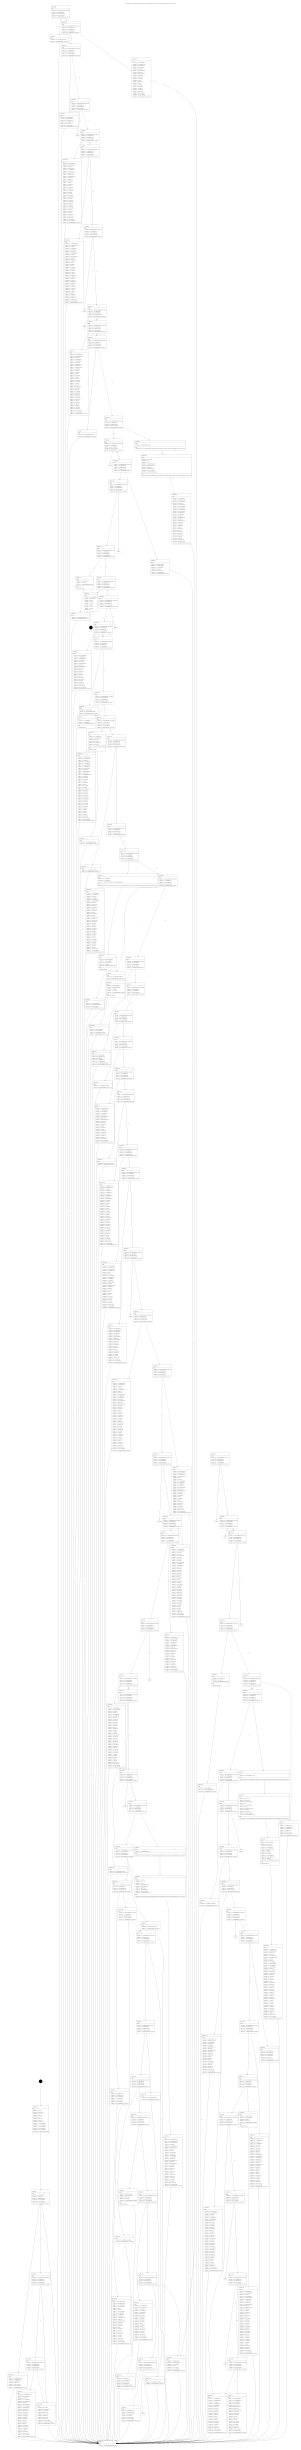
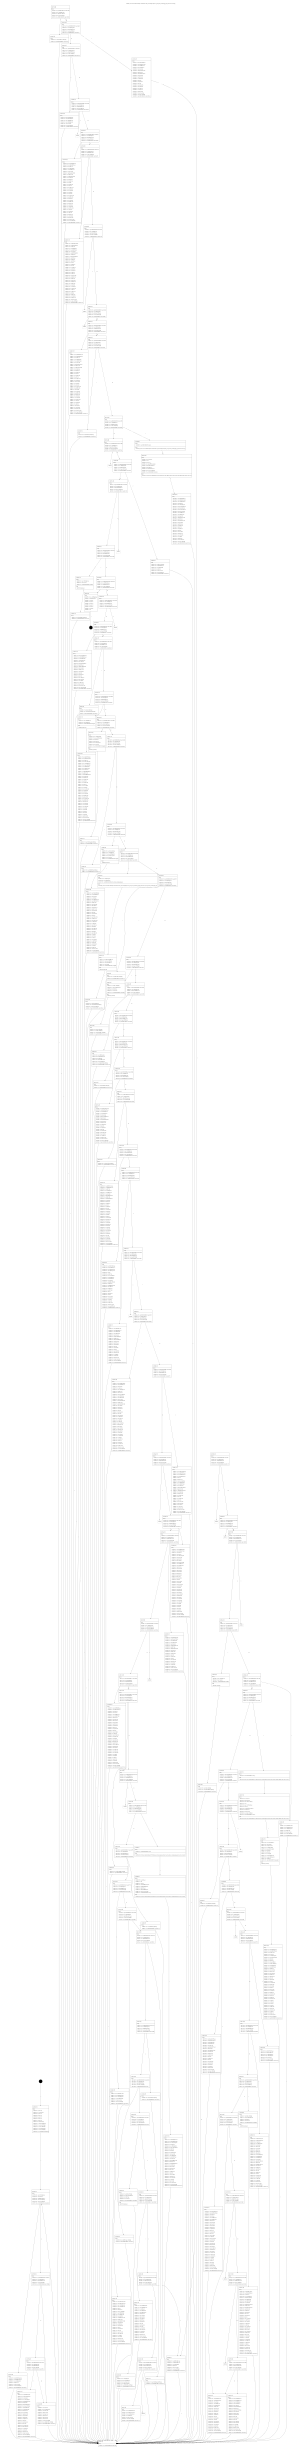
node "0x402d59 [33]": added
